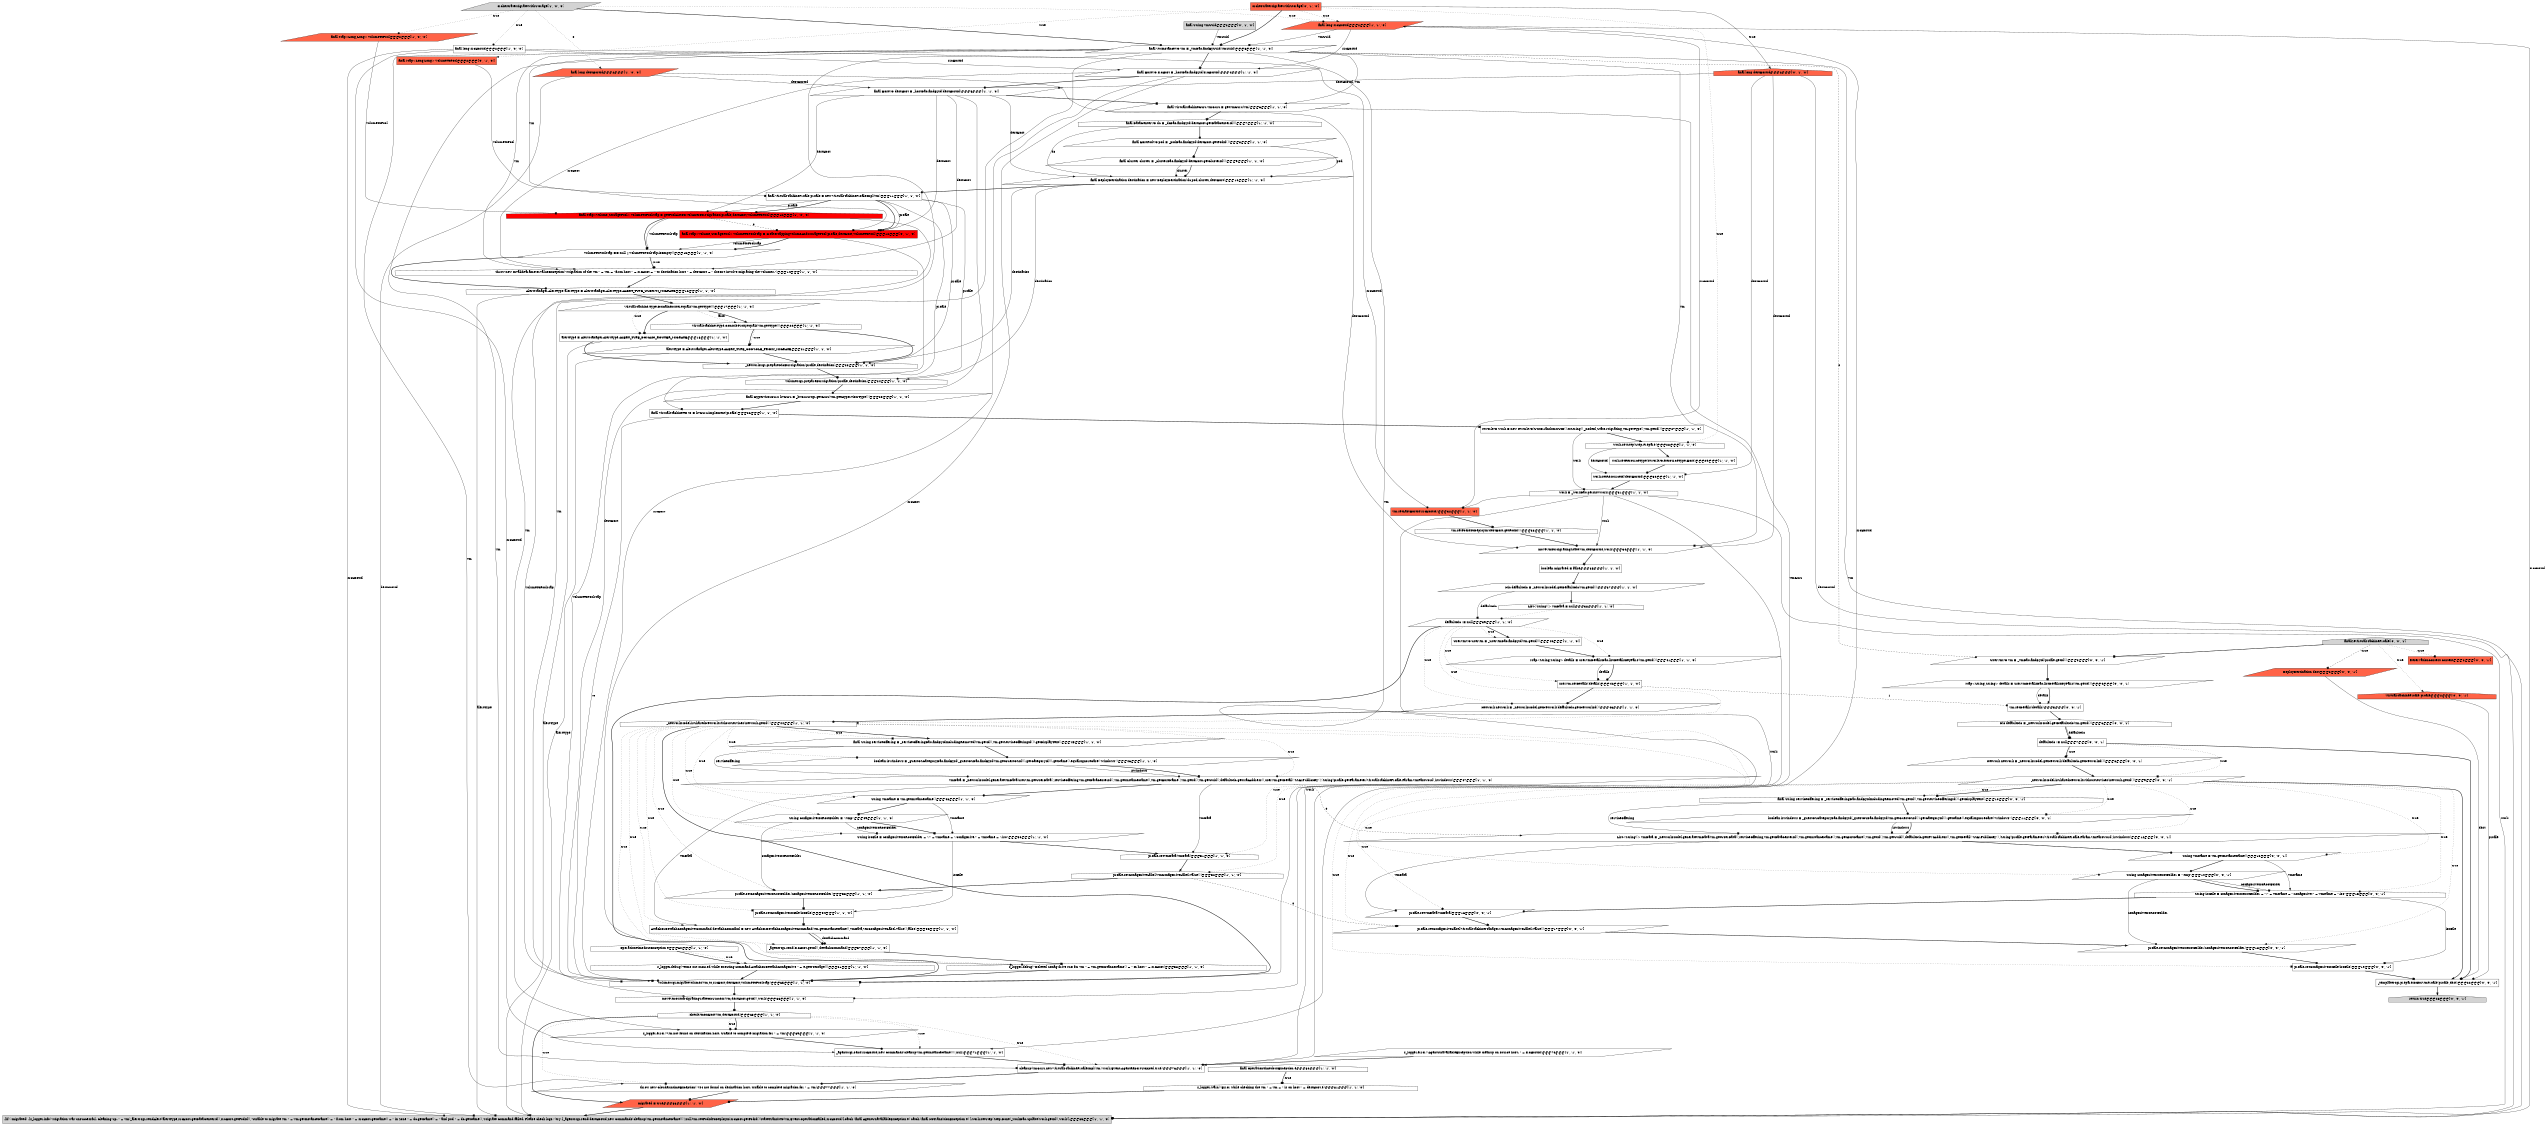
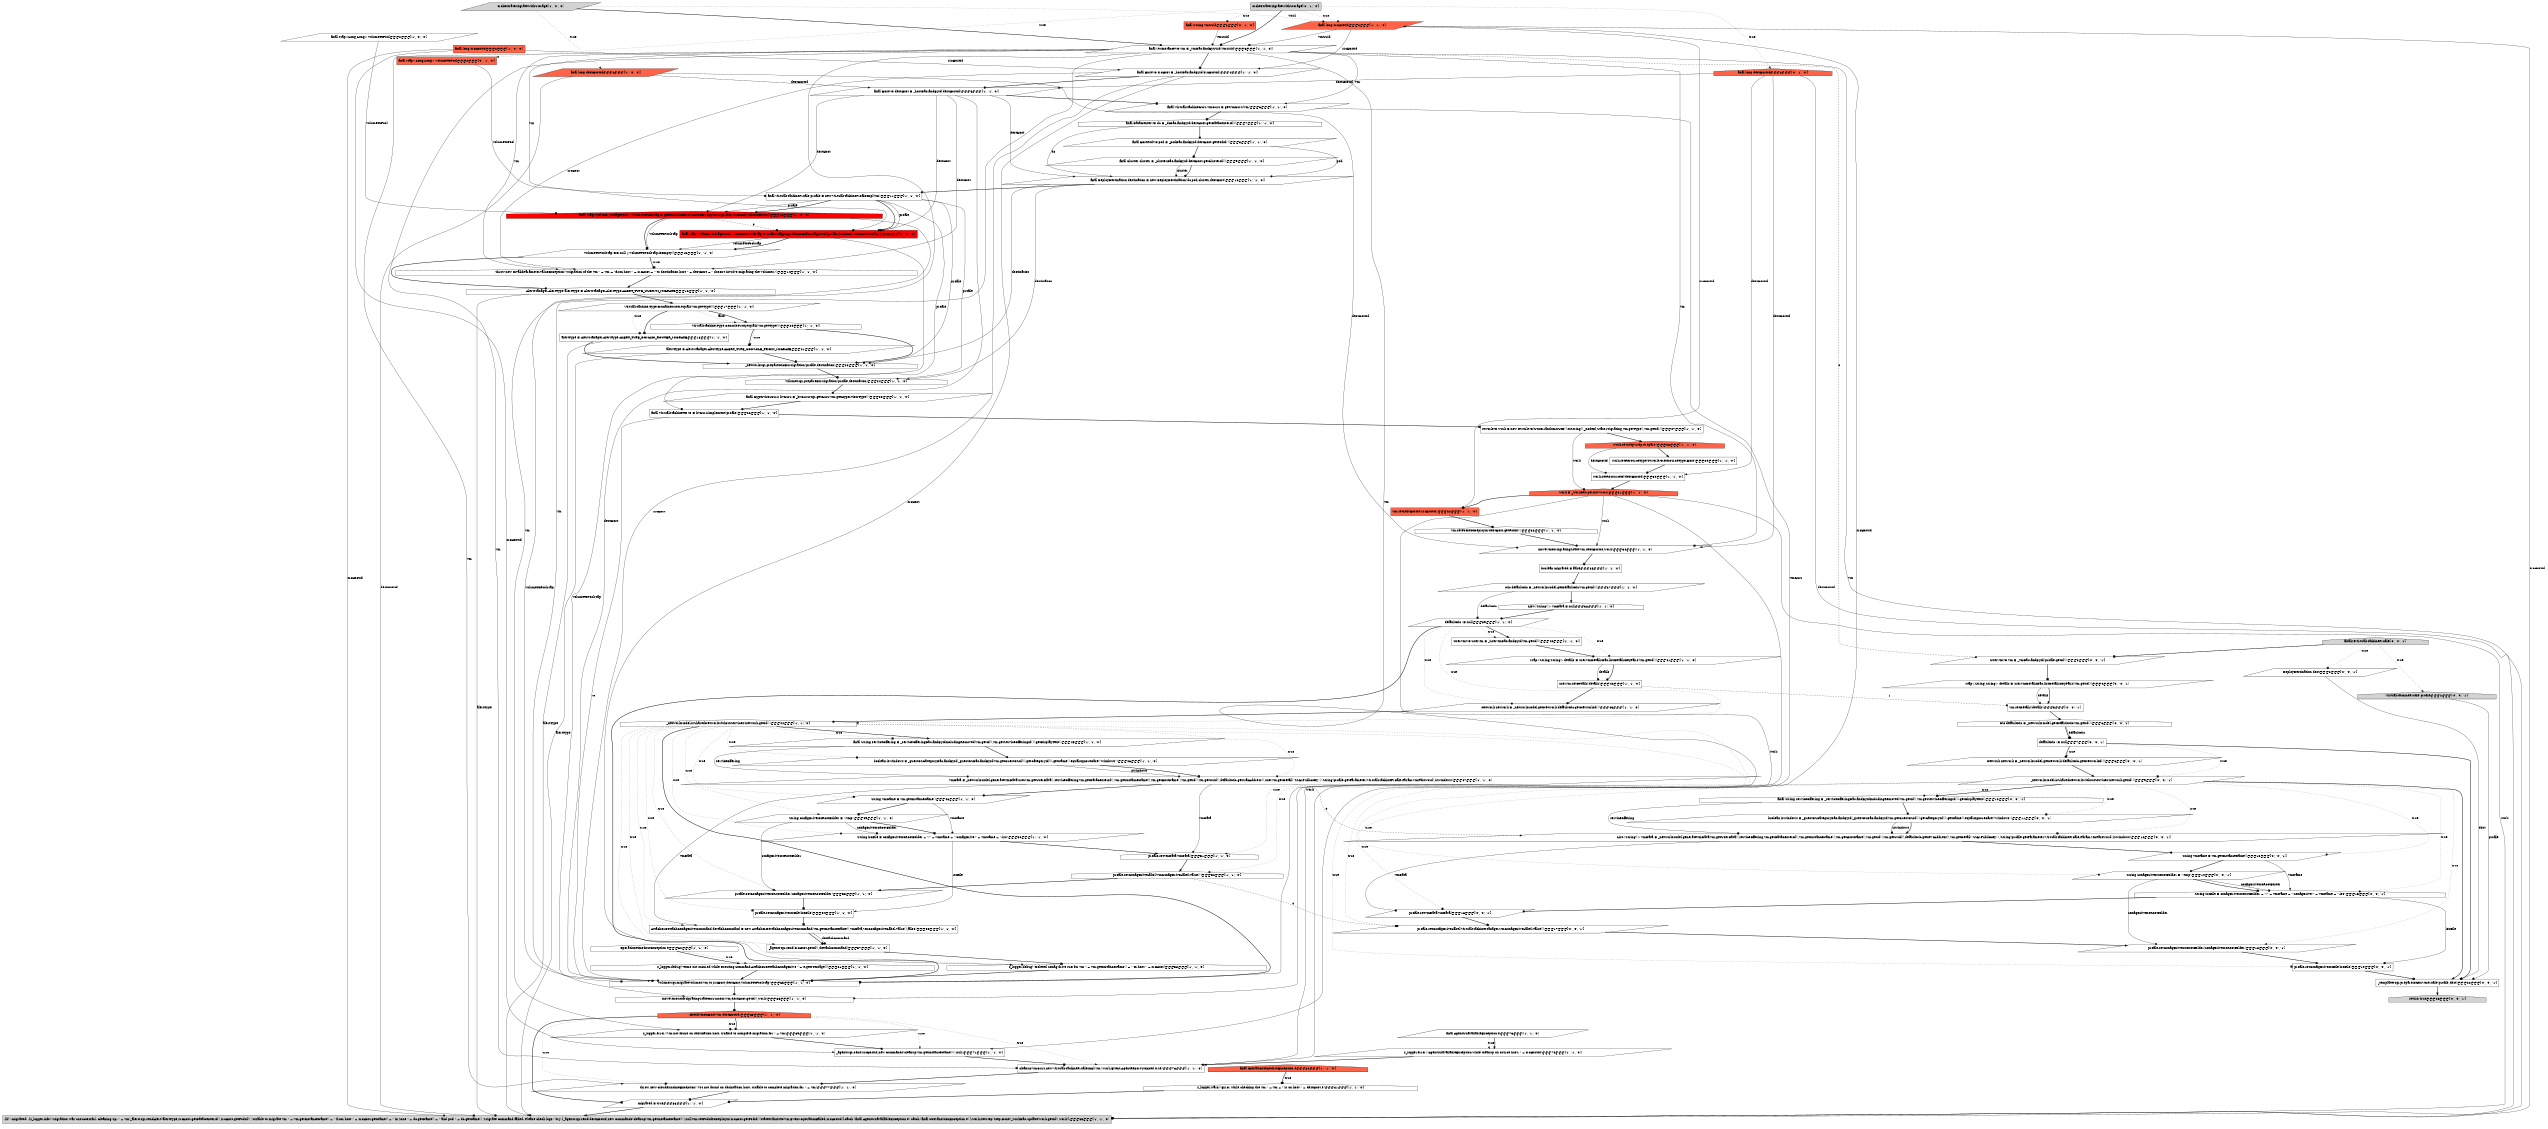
node "orchestrateMigrateWithStorage['0', '1', '0']": fillcolor tomato -> lightgray
edge "orchestrateMigrateWithStorage['0', '1', '0']" -> "final long destHostId@@@2@@@['0', '1', '0']": style solid -> dotted
edge "orchestrateMigrateWithStorage['1', '0', '0']" -> "final long srcHostId@@@2@@@['1', '1', '0']": label "true" -> "work"
edge "orchestrateMigrateWithStorage['0', '1', '0']" -> "final long srcHostId@@@2@@@['1', '1', '0']": arrowhead normal -> dot
edge "orchestrateMigrateWithStorage['1', '0', '0']" -> "final Map<Long,Long> volumeToPool@@@2@@@['1', '0', '0']": removed, label "true"
node "final String vmUuid@@@2@@@['0', '1', '0']": fillcolor lightgray -> tomato
edge "orchestrateMigrateWithStorage['1', '0', '0']" -> "final long srcHostId@@@2@@@['1', '0', '0']": removed, label "true"
node "final Map<Long,Long> volumeToPool@@@2@@@['1', '0', '0']": fillcolor tomato -> white
edge "orchestrateMigrateWithStorage['1', '0', '0']" -> "final long destHostId@@@2@@@['1', '0', '0']": label "0" -> "true"
node "final long srcHostId@@@2@@@['1', '0', '0']": fillcolor white -> tomato
edge "orchestrateMigrateWithStorage['0', '1', '0']" -> "work.setStep(Step.Prepare)@@@28@@@['1', '1', '0']": now "orchestrateMigrateWithStorage['0', '1', '0']" -> "final String vmUuid@@@2@@@['0', '1', '0']"
edge "final long srcHostId@@@2@@@['1', '0', '0']" -> "vm.setLastHostId(srcHostId)@@@32@@@['1', '1', '0']": removed, label "srcHostId"
edge "final long destHostId@@@2@@@['0', '1', '0']" -> "work.setResourceId(destHostId)@@@30@@@['1', '1', '0']": arrowhead dot -> normal
node "work.setStep(Step.Prepare)@@@28@@@['1', '1', '0']": fillcolor white -> tomato
node "work = _workDao.persist(work)@@@31@@@['1', '1', '0']": fillcolor white -> tomato
edge "work = _workDao.persist(work)@@@31@@@['1', '1', '0']" -> "vm.setLastHostId(srcHostId)@@@32@@@['1', '1', '0']": style solid -> bold
edge "List<String((> vmData = null@@@38@@@['1', '1', '0']" -> "defaultNic != null@@@39@@@['1', '1', '0']": style dotted -> bold
edge "finalizeVirtualMachineProfile['0', '0', '1']" -> "DeployDestination dest@@@2@@@['0', '0', '1']": style dashed -> dotted
node "ReservationContext context@@@2@@@['0', '0', '1']": removed
node "DeployDestination dest@@@2@@@['0', '0', '1']": fillcolor tomato -> white
edge "defaultNic != null@@@39@@@['1', '1', '0']" -> "userVm.setDetails(details)@@@42@@@['1', '1', '0']": removed, label "true"
node "VirtualMachineProfile profile@@@2@@@['0', '0', '1']": fillcolor tomato -> lightgray
node "!checkVmOnHost(vm,destHostId)@@@68@@@['1', '1', '0']": fillcolor white -> tomato
node "final AgentUnavailableException e@@@73@@@['1', '1', '0']": added
edge "!checkVmOnHost(vm,destHostId)@@@68@@@['1', '1', '0']" -> "migrated = true@@@83@@@['1', '1', '0']": arrowhead normal -> box
node "final OperationTimedoutException e@@@80@@@['1', '1', '0']": fillcolor white -> tomato
node "migrated = true@@@83@@@['1', '1', '0']": fillcolor tomato -> white
